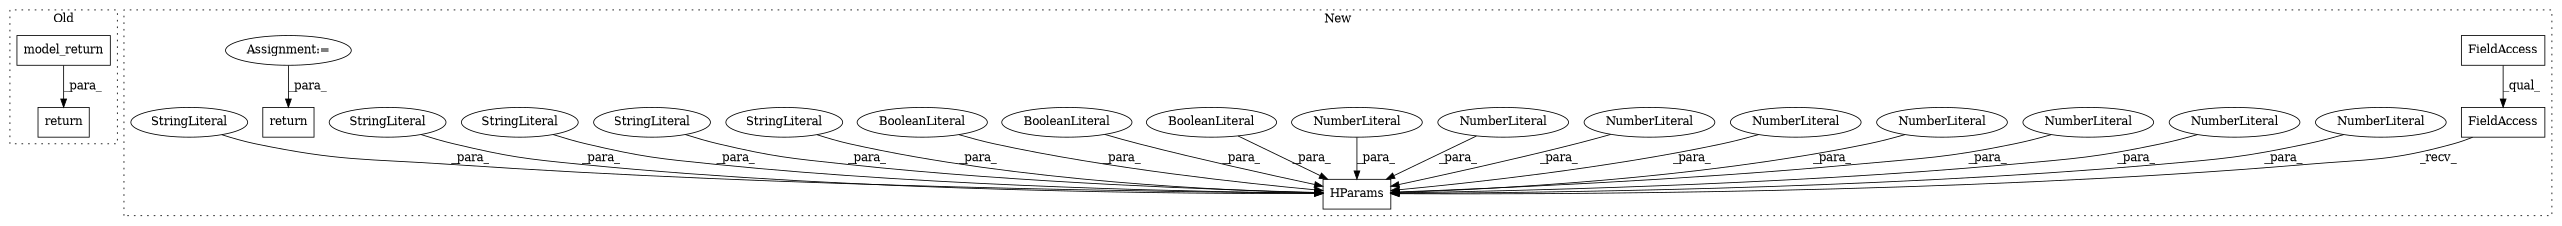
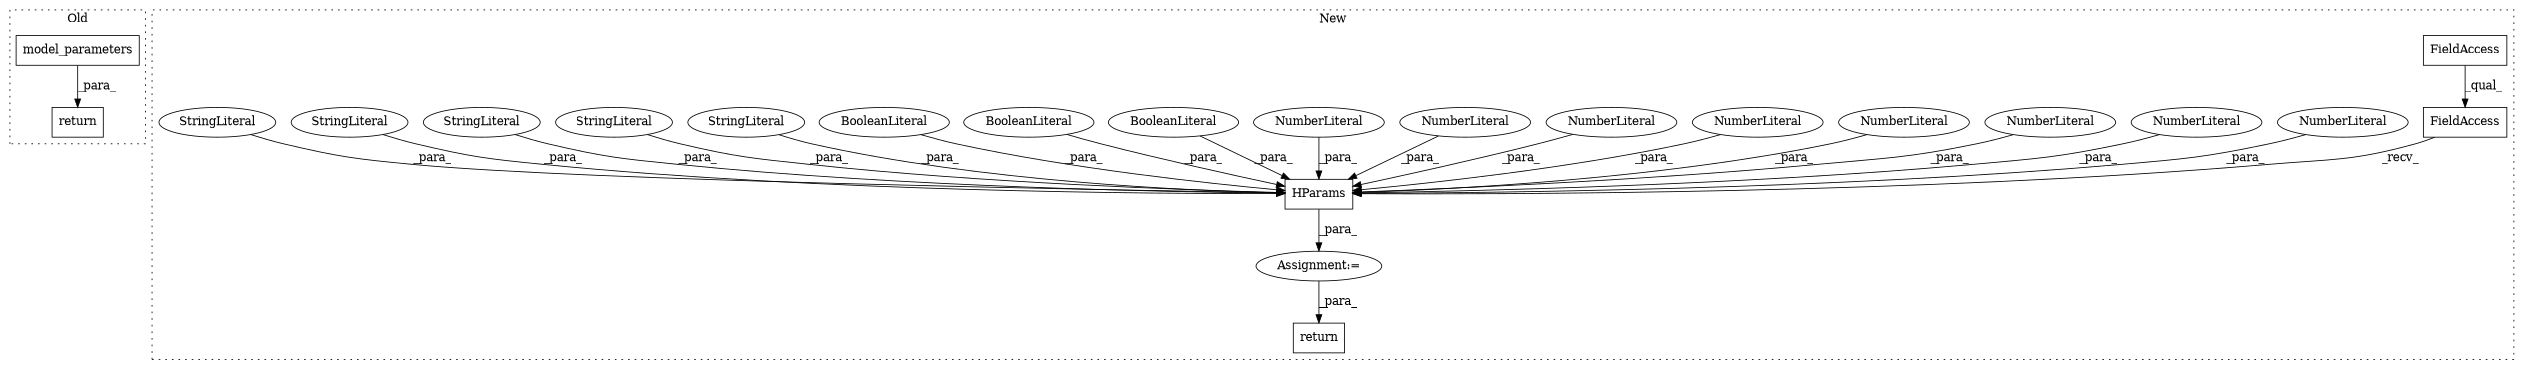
node "model_return": label "model_return" -> "model_parameters"
edge "HParams" -> "Assignment:=": added, label "_para_"
